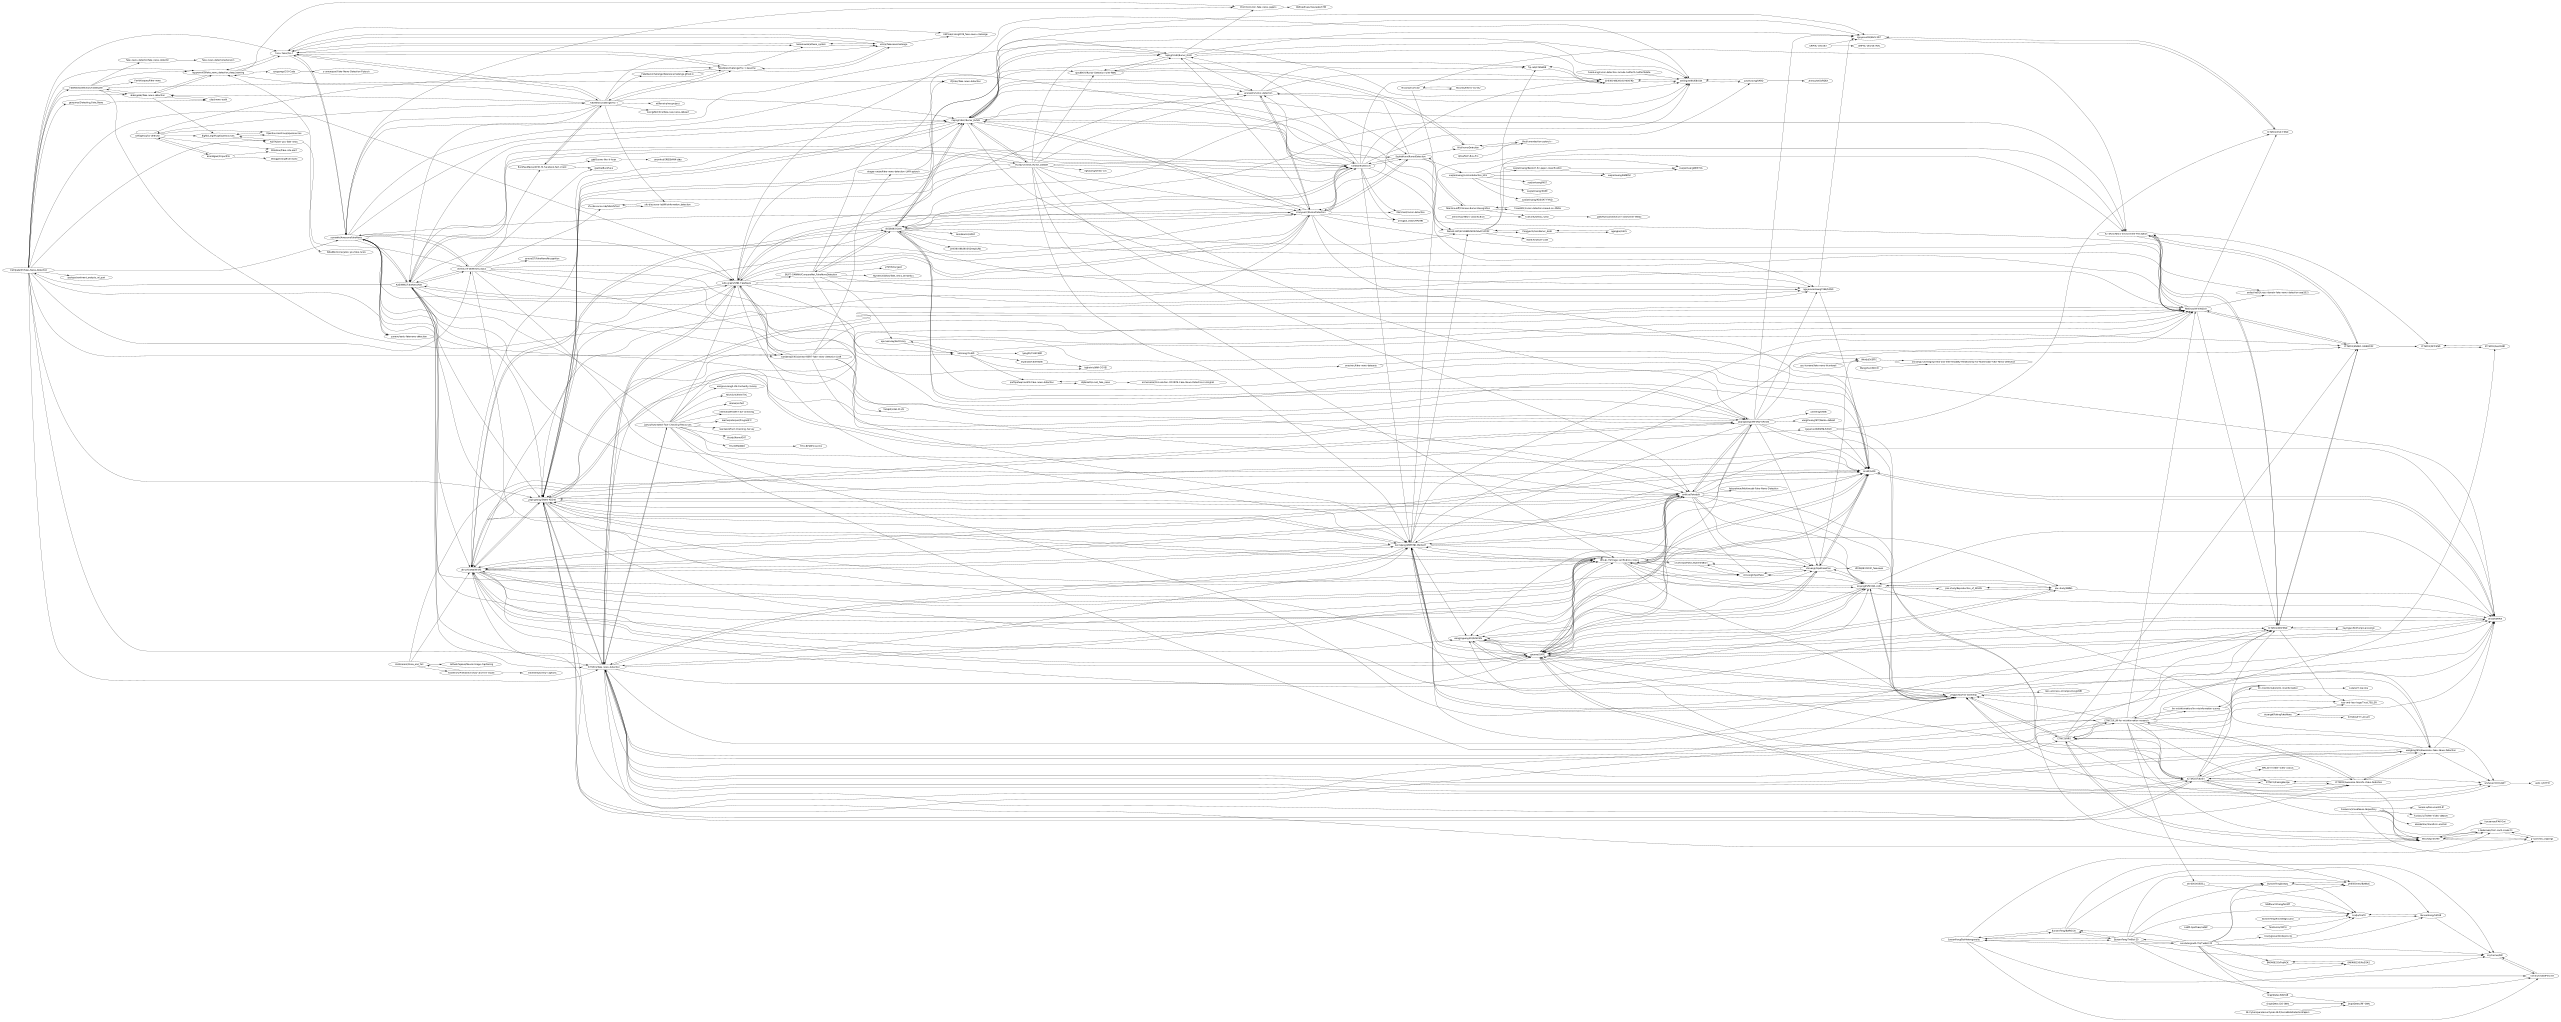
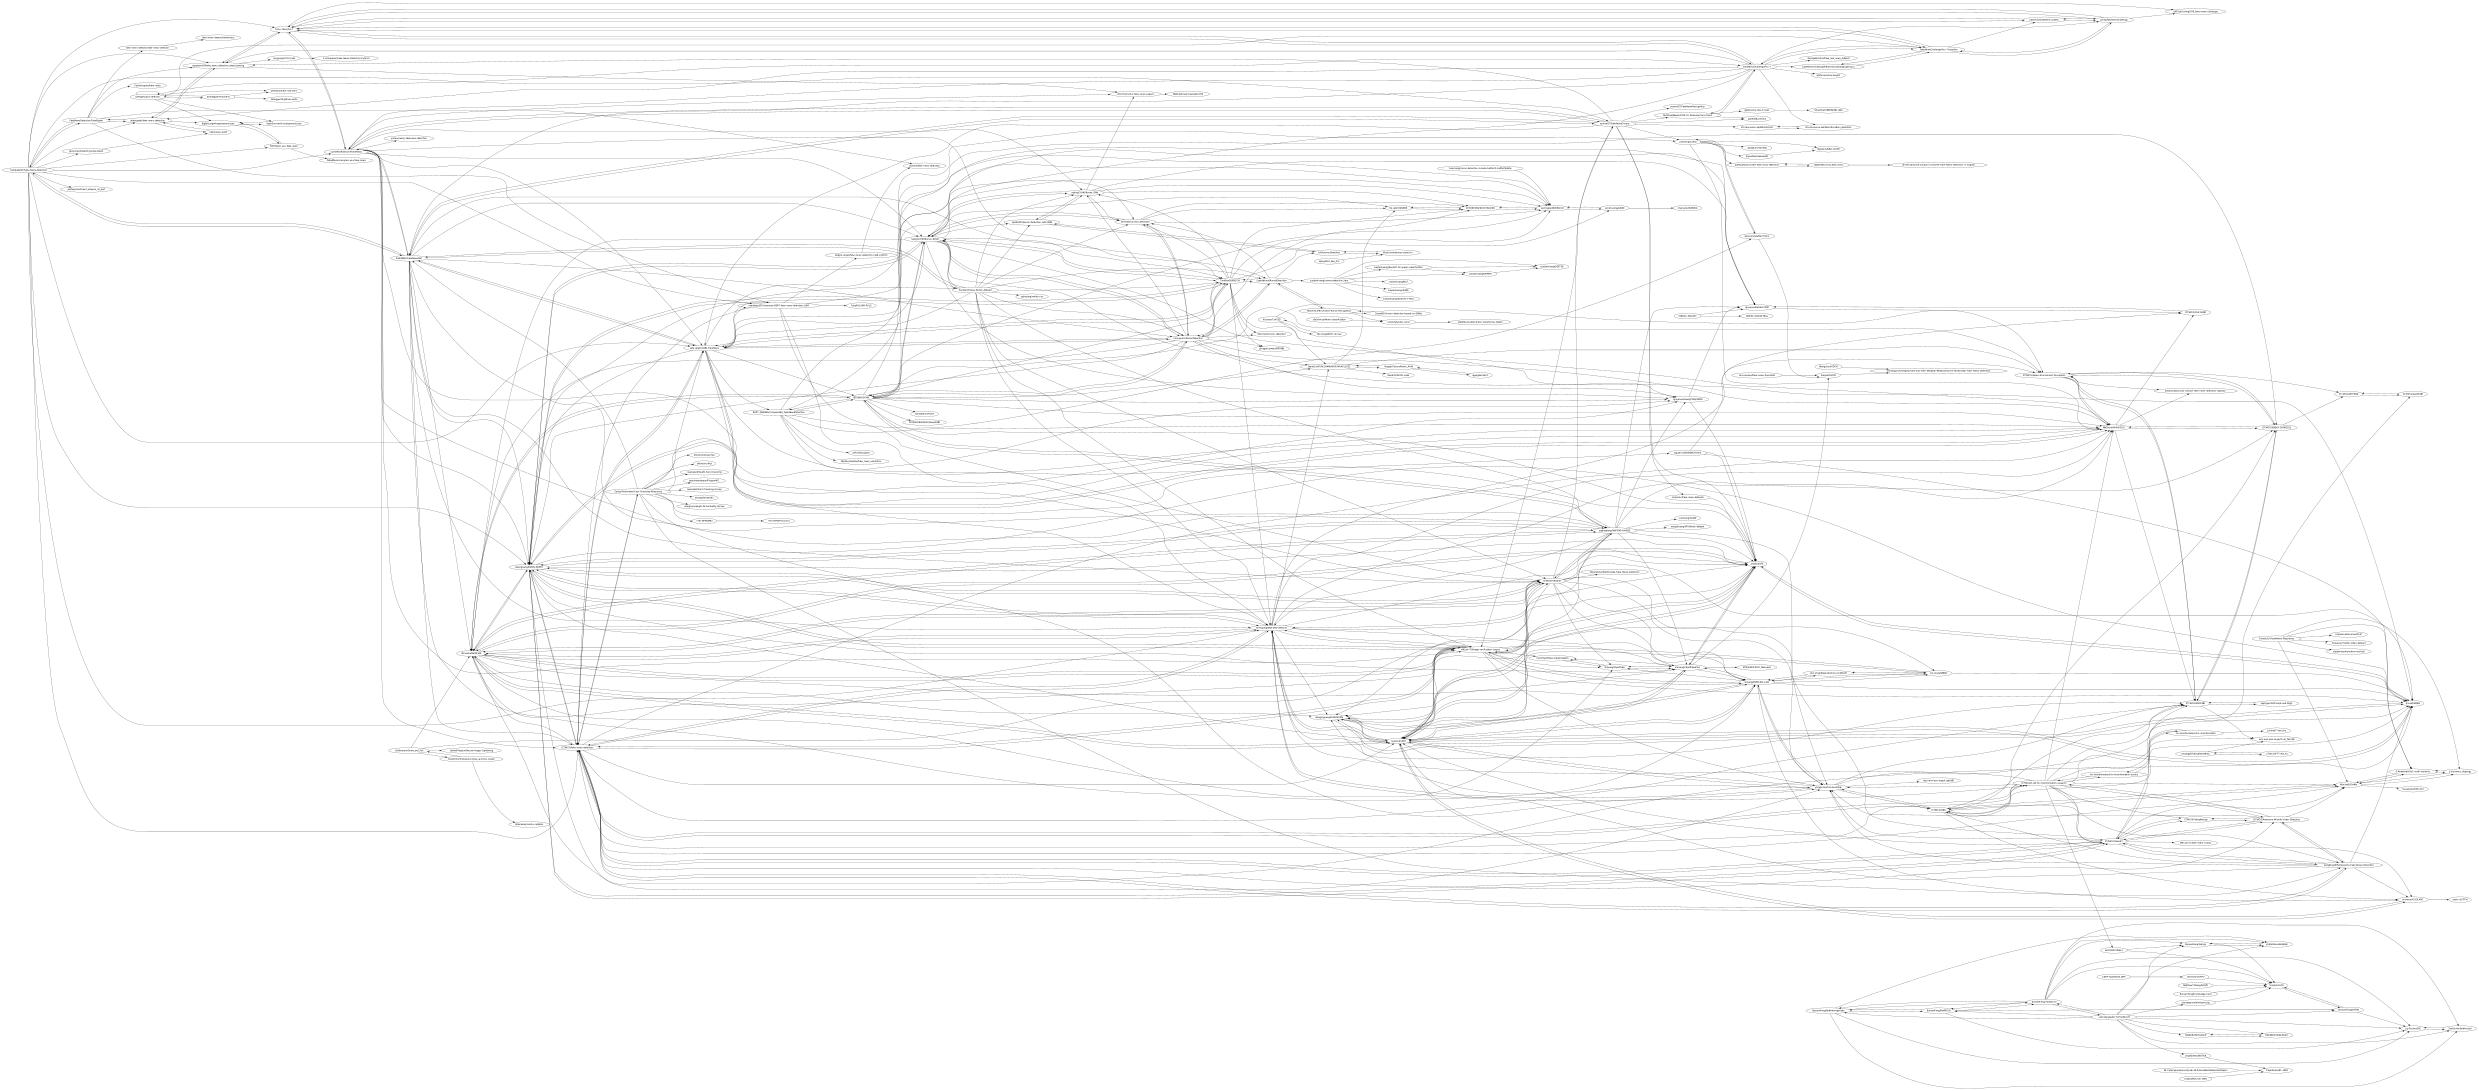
edge "sumeetkr/AwesomeFakeNews" -> "chunyuanY/RumorDetection": removed
edge "nishitpatel01/Fake_News_Detection" -> "yumere/early-fakenews-detection": now "nishitpatel01/Fake_News_Detection" -> "KaiDMML/FakeNewsNet"
edge "several27/FakeNewsCorpus" -> "entitize/Fakeddit": reversed
node "less-and-less-omranpour/LogicMD": label "less-and-less-omranpour/LogicMD" -> "less-and-less-bugs/LogicMD"
